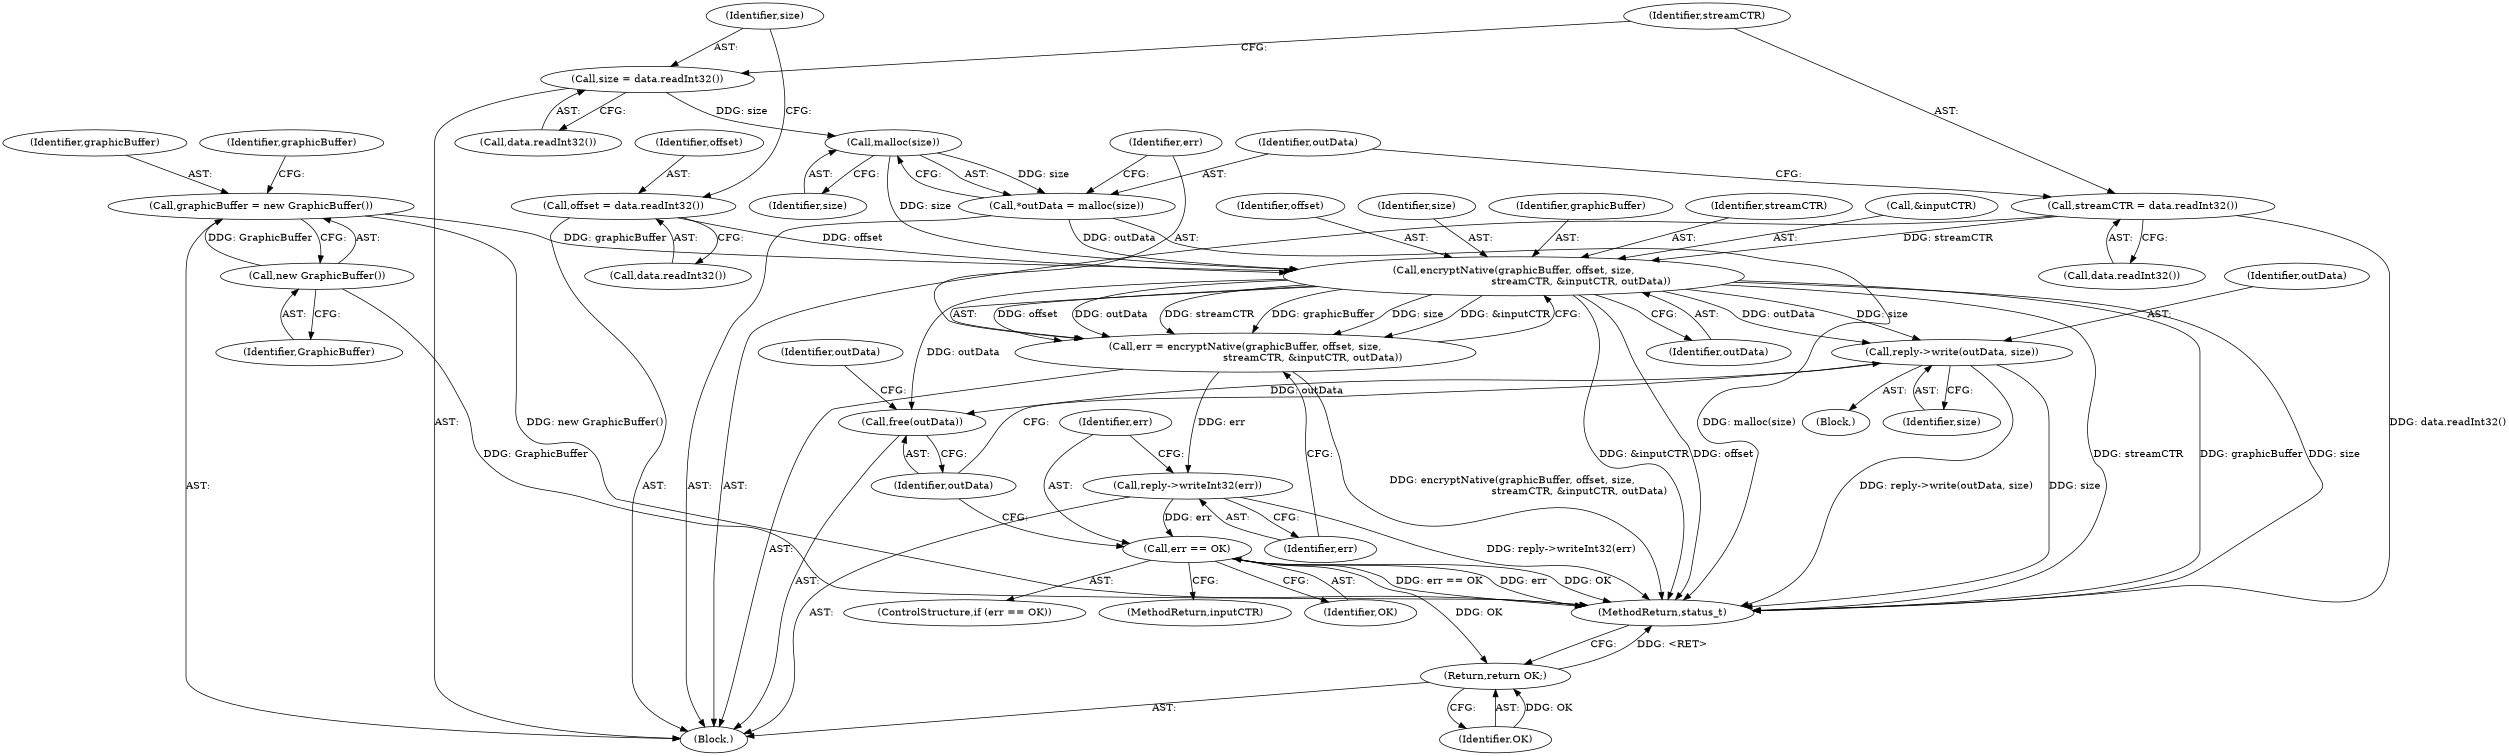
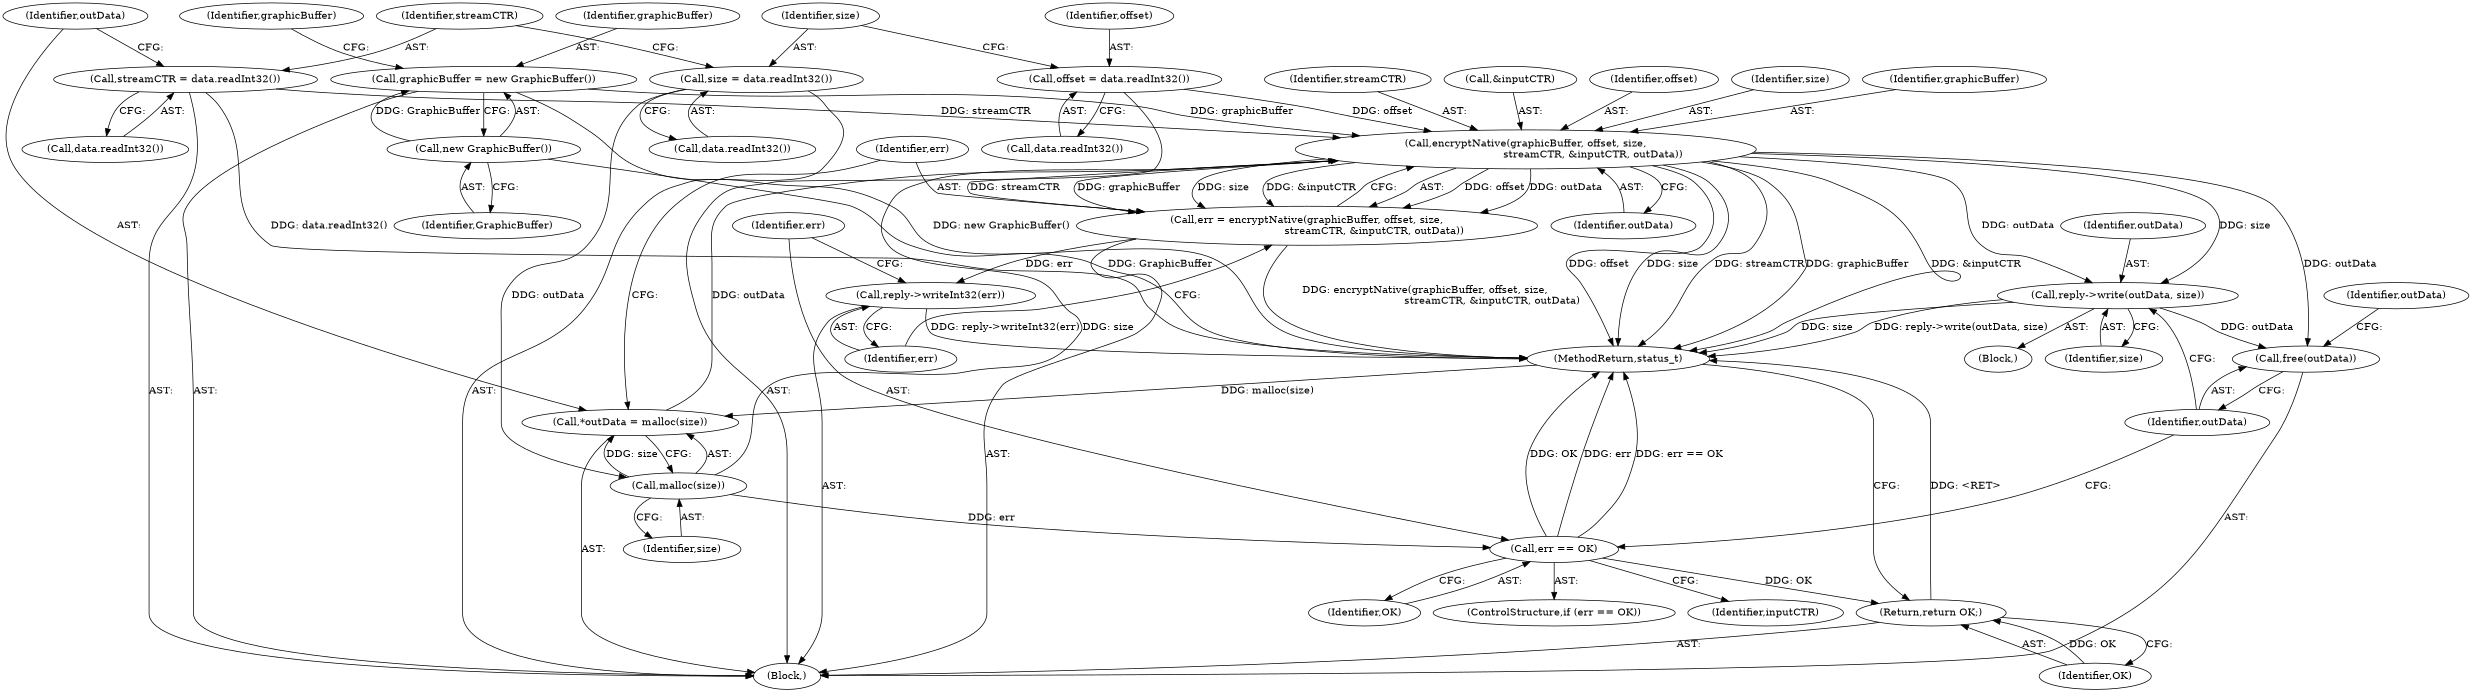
edge "(Call,size = data.readInt32())" -> "(Call,malloc(size))": label "DDG: size" -> "DDG: outData"
edge "(Call,*outData = malloc(size))" -> "(MethodReturn,status_t)": reversed
edge "(Call,reply->writeInt32(err))" -> "(Call,err == OK)": now "(Call,malloc(size))" -> "(Call,err == OK)"
node "(MethodReturn,inputCTR)": label "(MethodReturn,inputCTR)" -> "(Identifier,inputCTR)"
